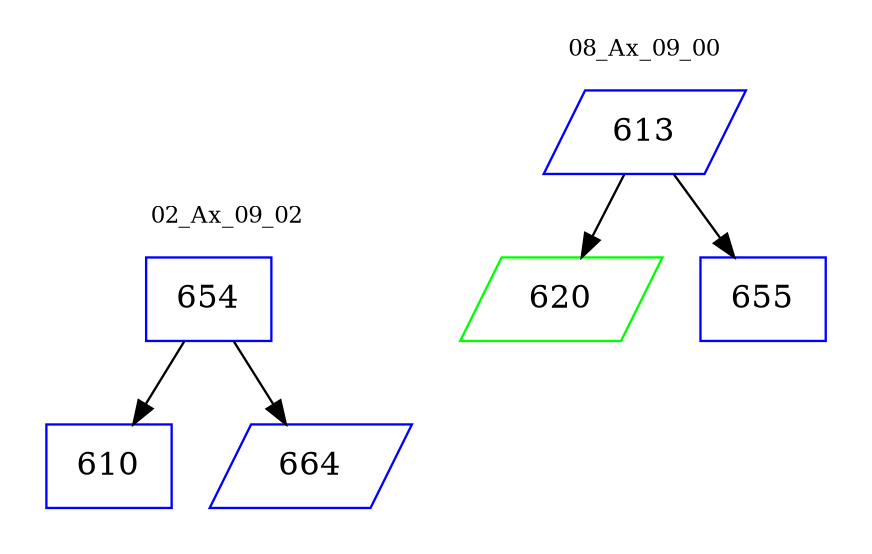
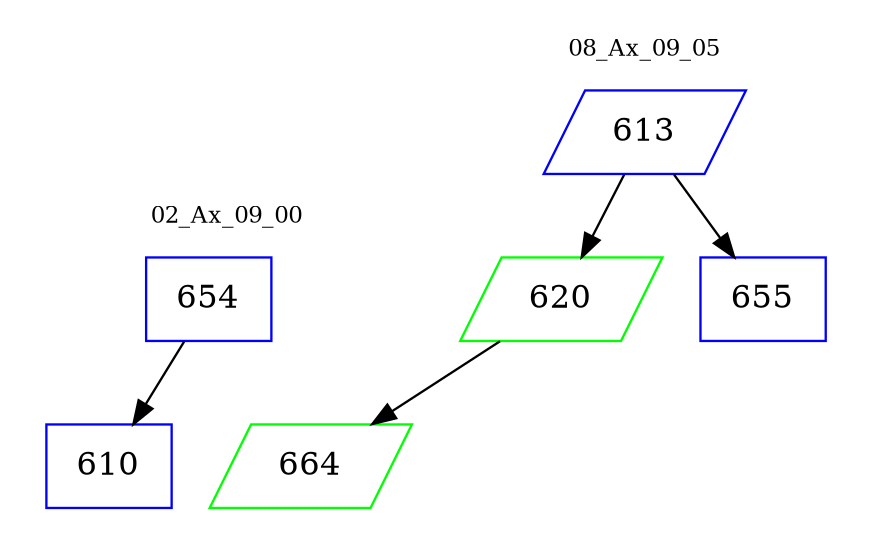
cluster "08_Ax_09_00": label "08_Ax_09_00" -> "08_Ax_09_05"
cluster "02_Ax_09_02": label "02_Ax_09_02" -> "02_Ax_09_00"
edge "654" -> "664": now "620" -> "664"
node "664": color blue -> green
